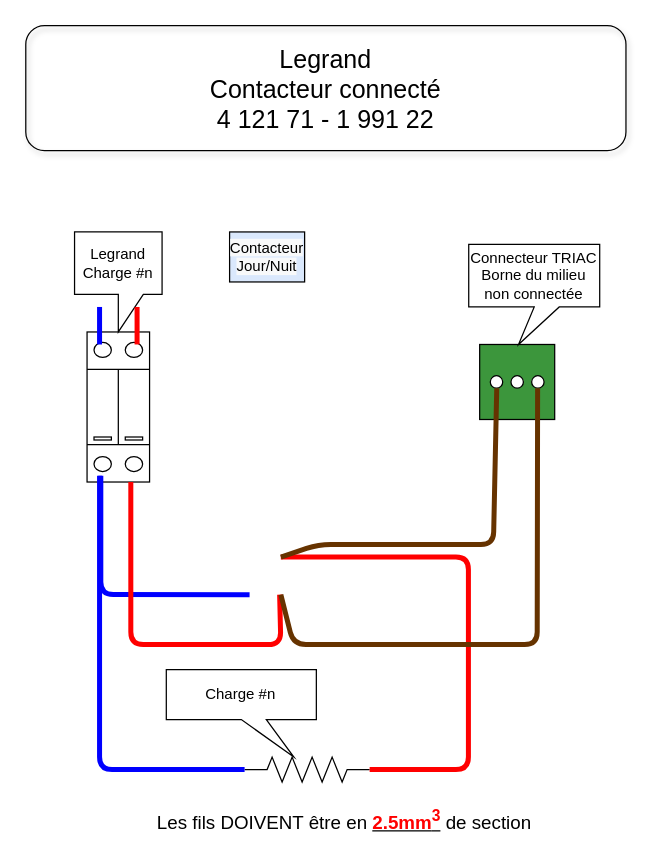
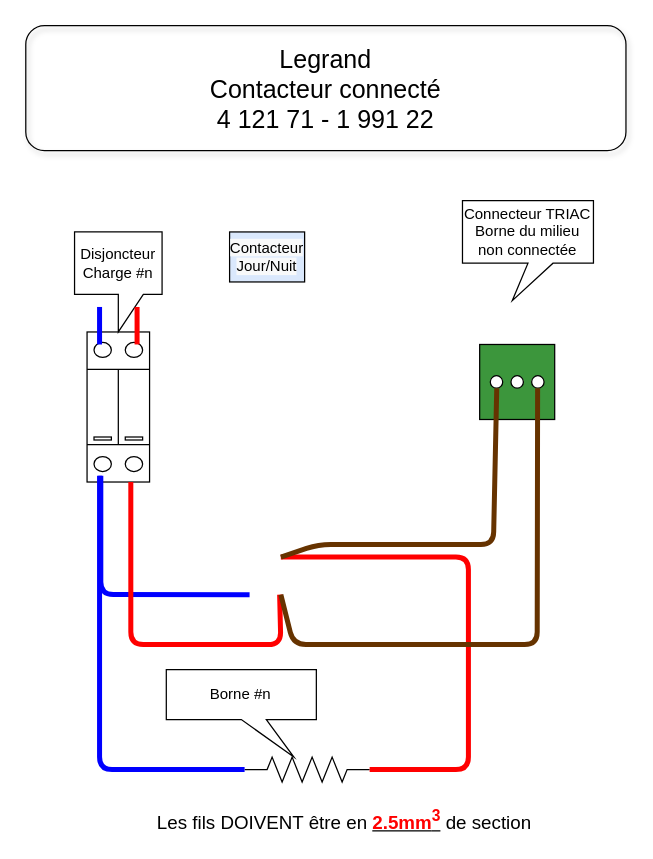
node "Legrand Charge #n": label "Legrand Charge #n" -> "Disjoncteur Charge #n"
node "Connecteur TRIAC Borne du milieu non connectée": moved (534, 294) -> (528, 251)
node "Charge #n": label "Charge #n" -> "Borne #n"
